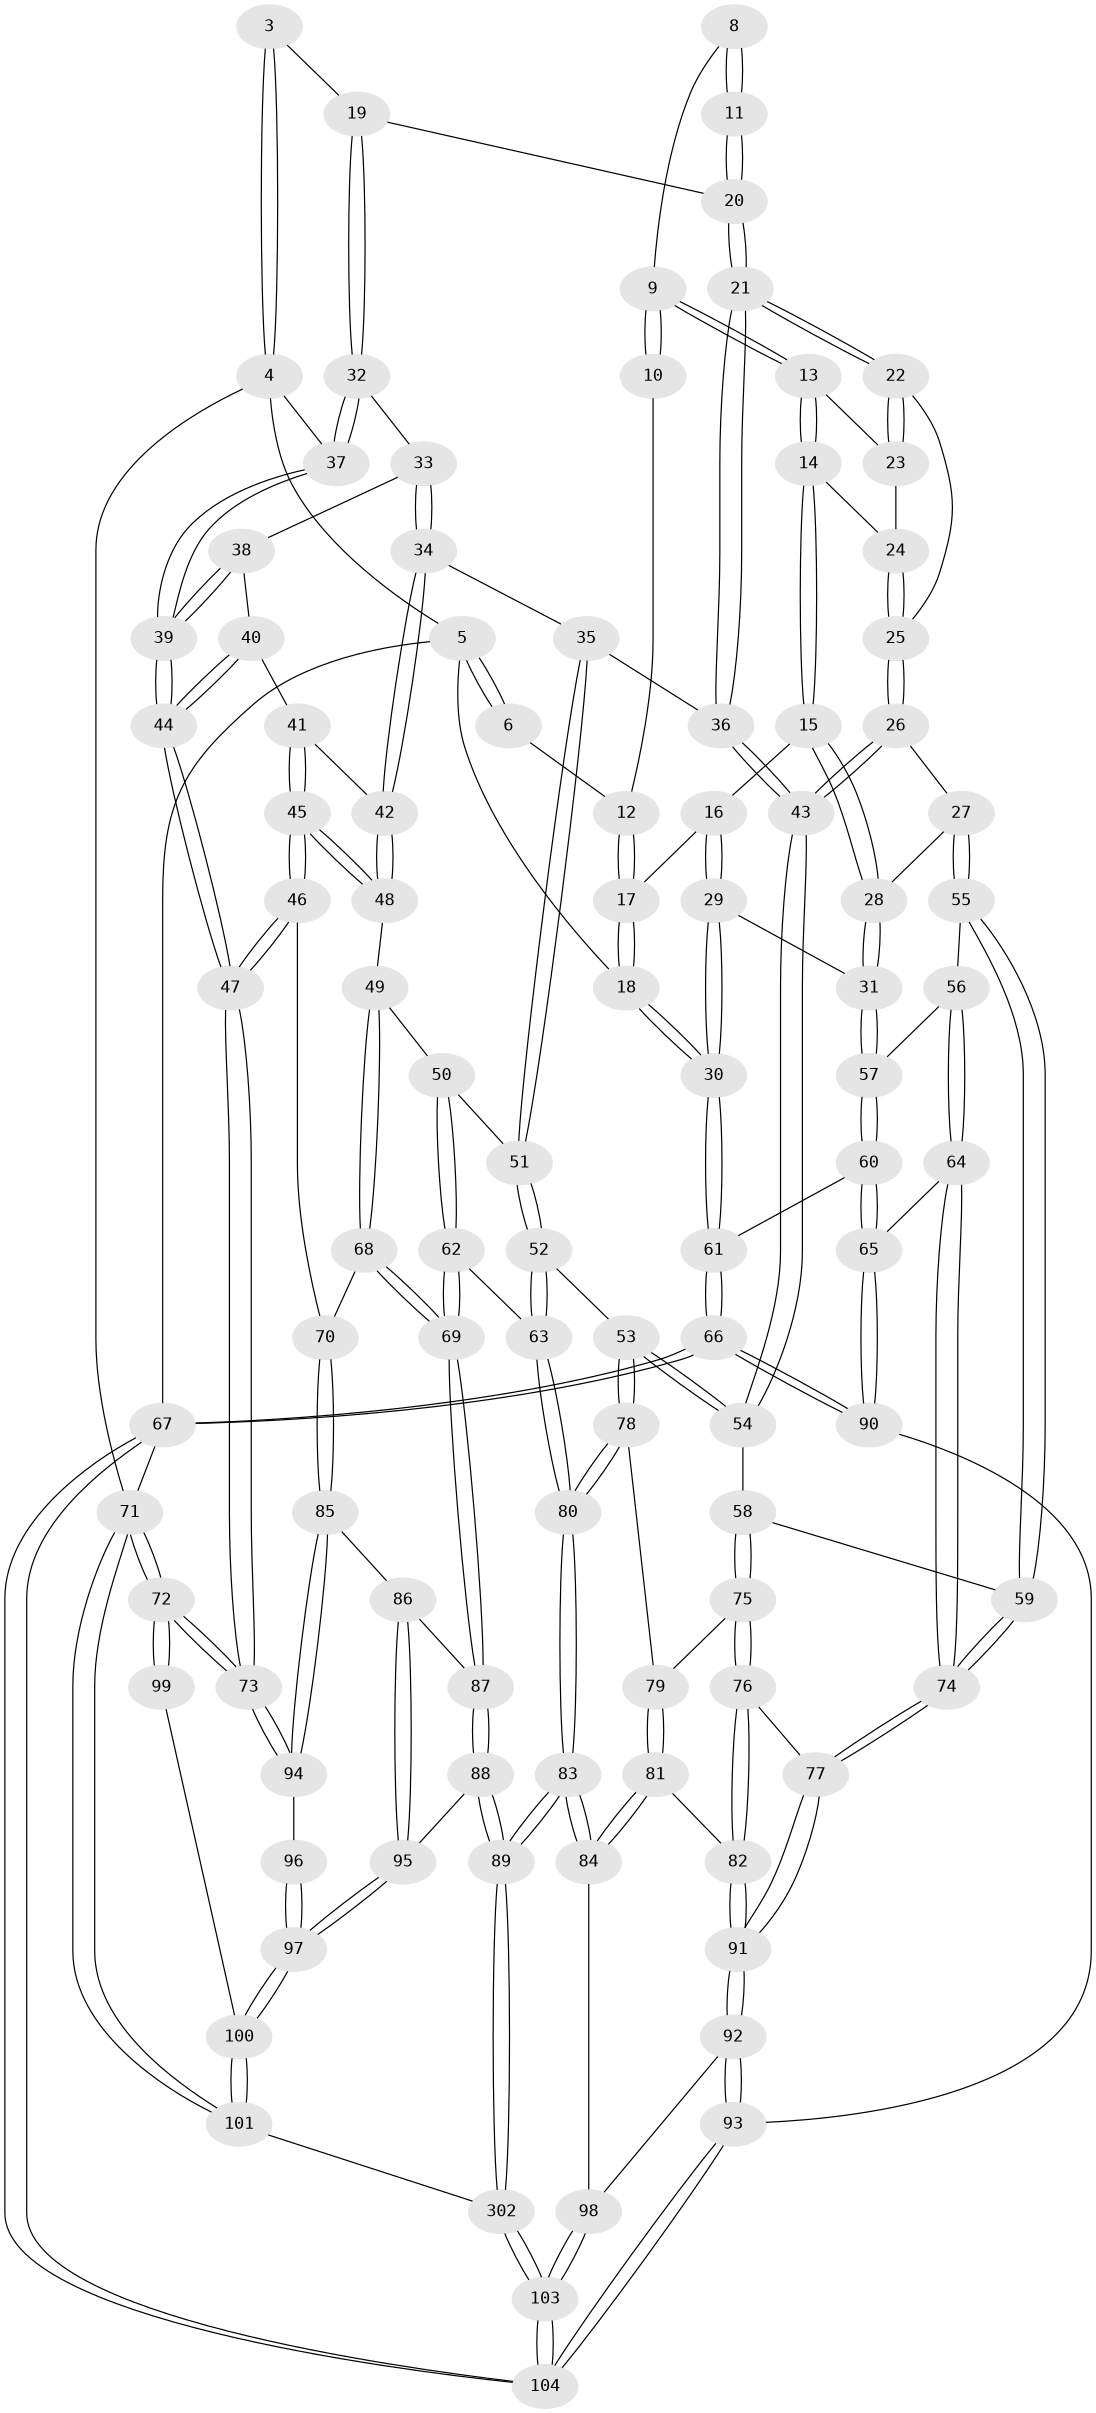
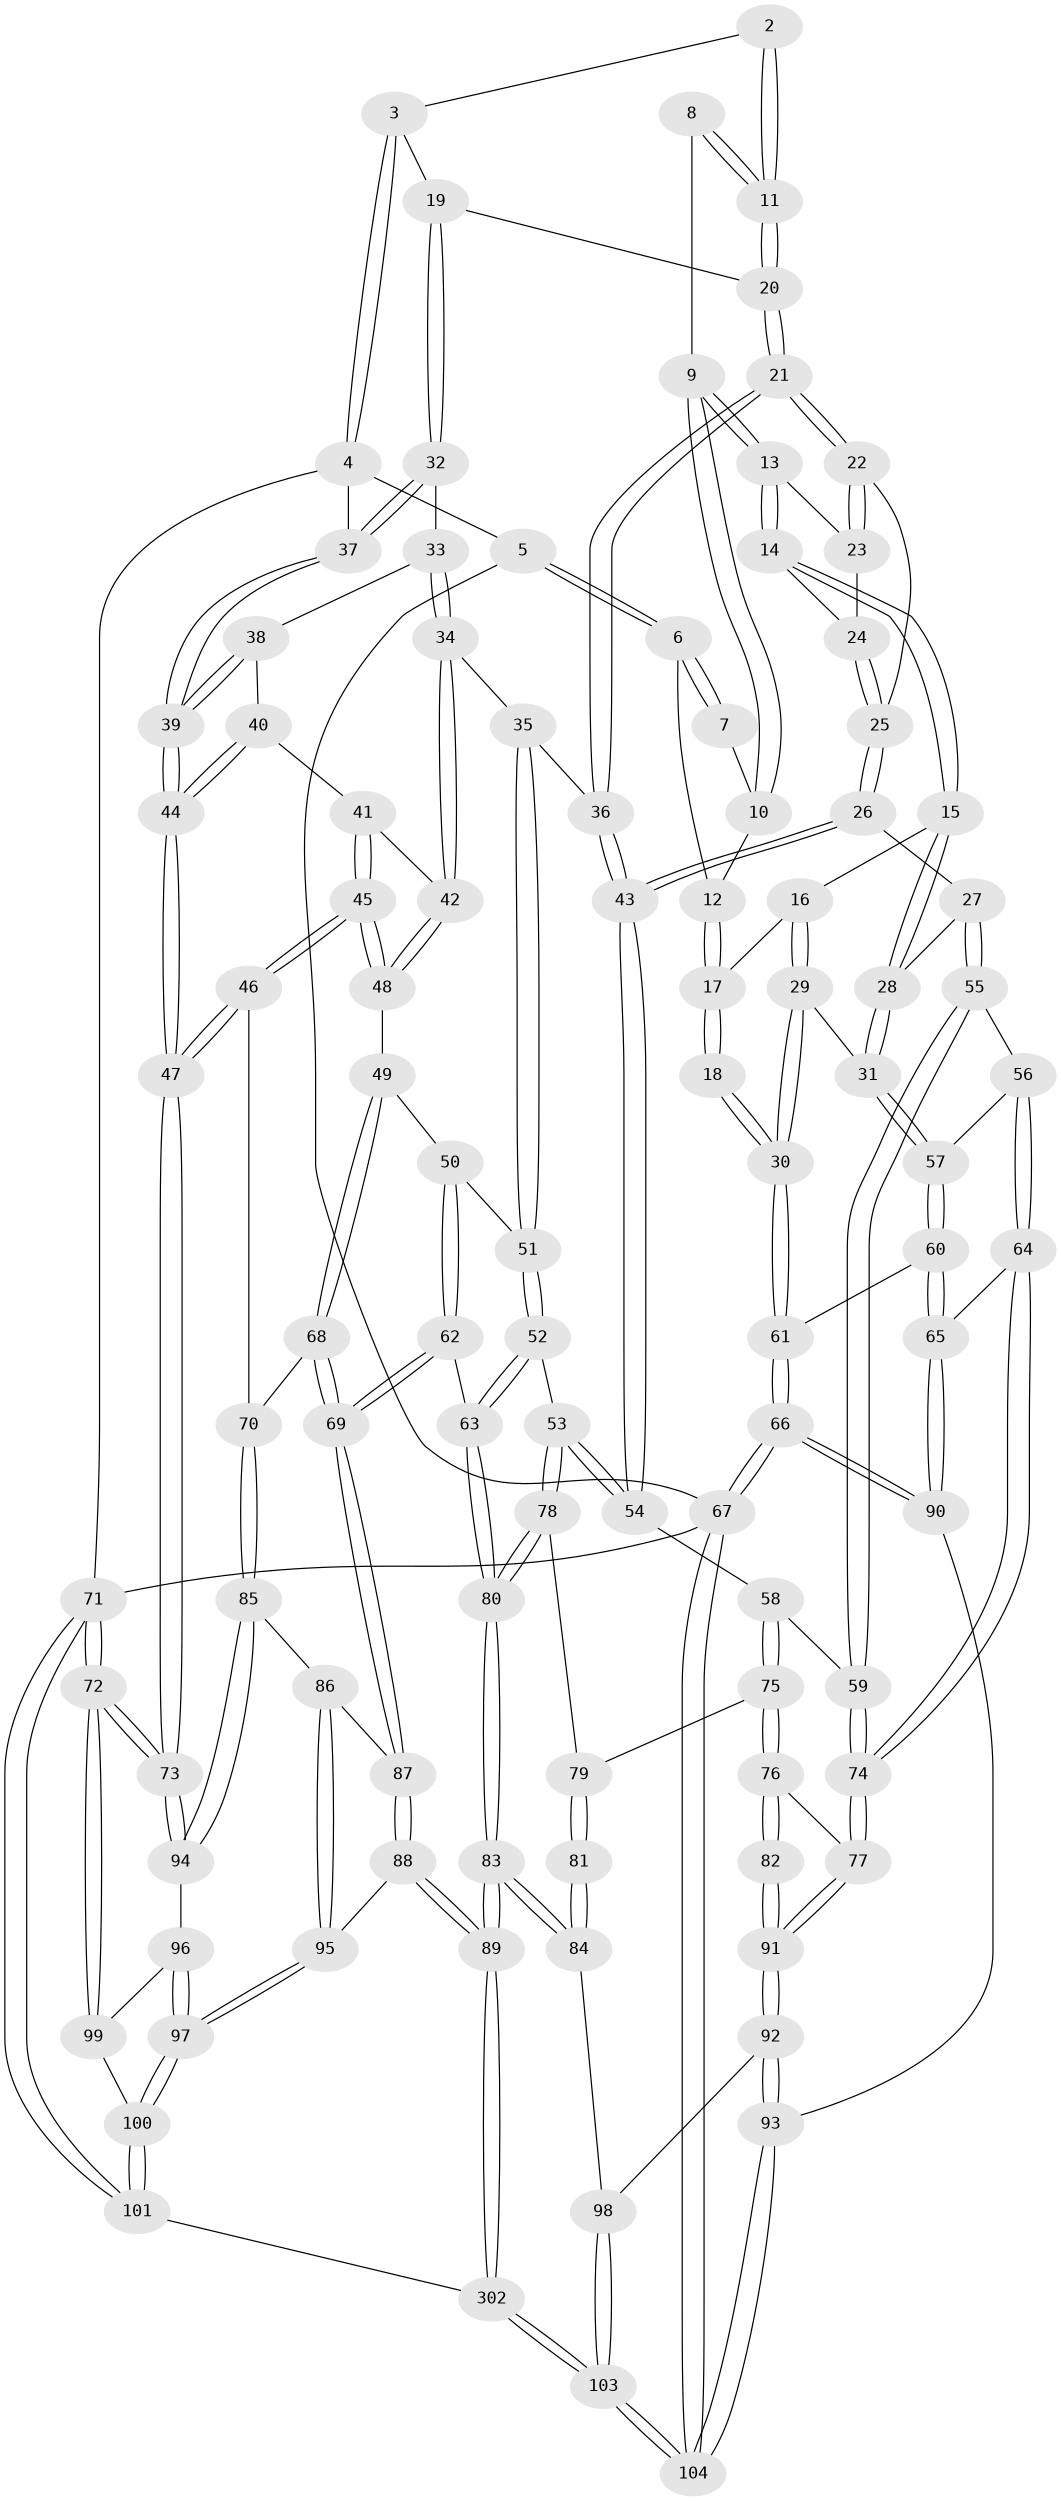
node "2": added
node "7": added
edge "5" -- "18": removed
edge "81" -- "82": removed
edge "96" -- "99": added
